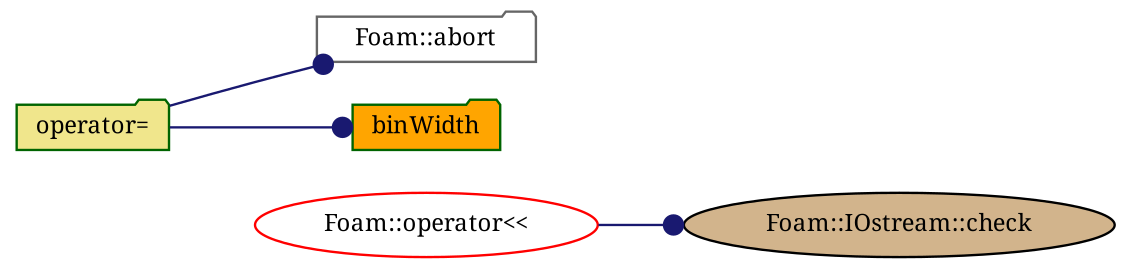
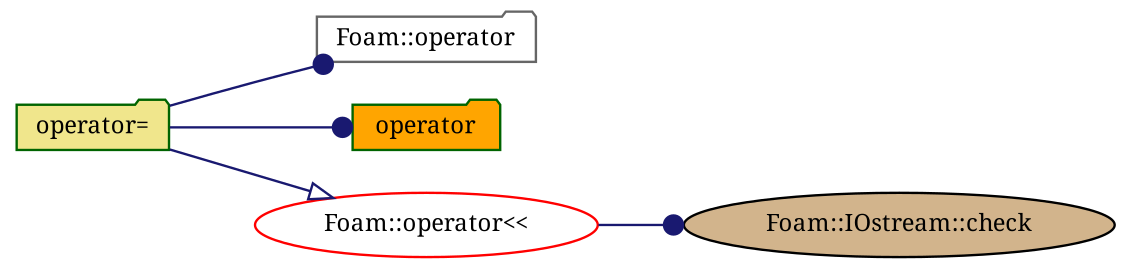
node "Foam::abort": label "Foam::abort" -> "Foam::operator"
node "binWidth": label "binWidth" -> "operator"
edge "operator=" -> "Foam::operator<<": added
